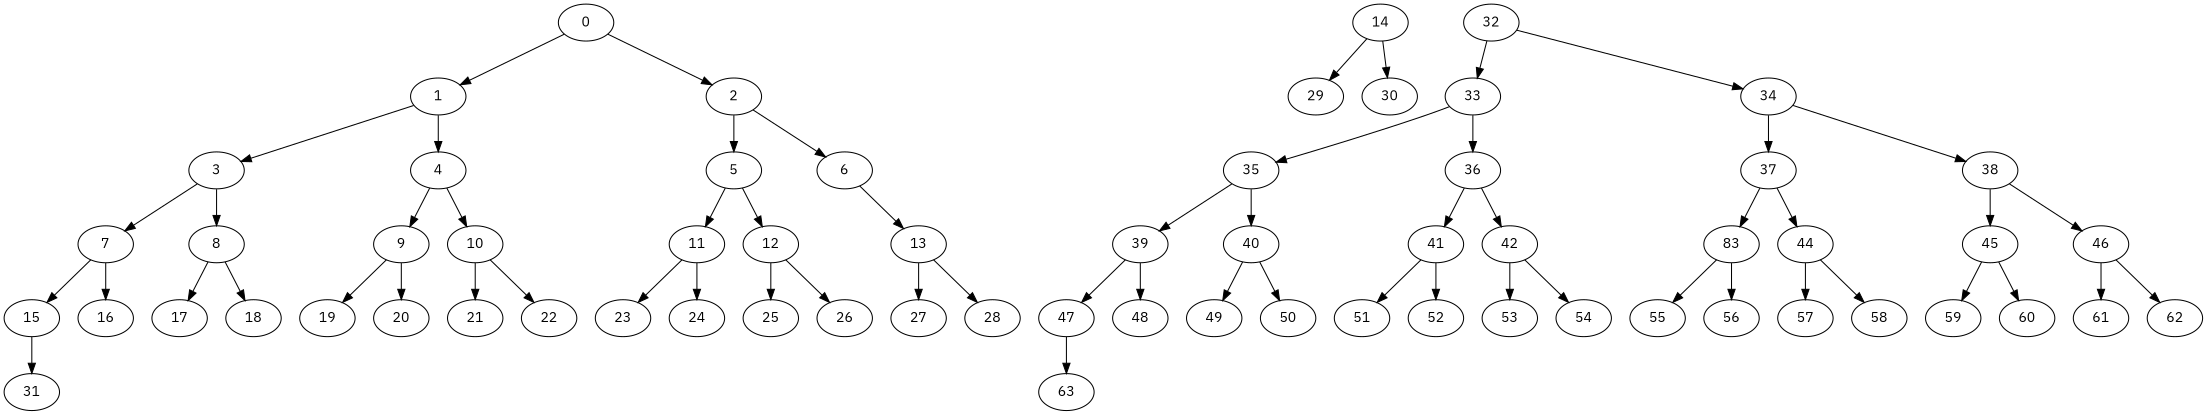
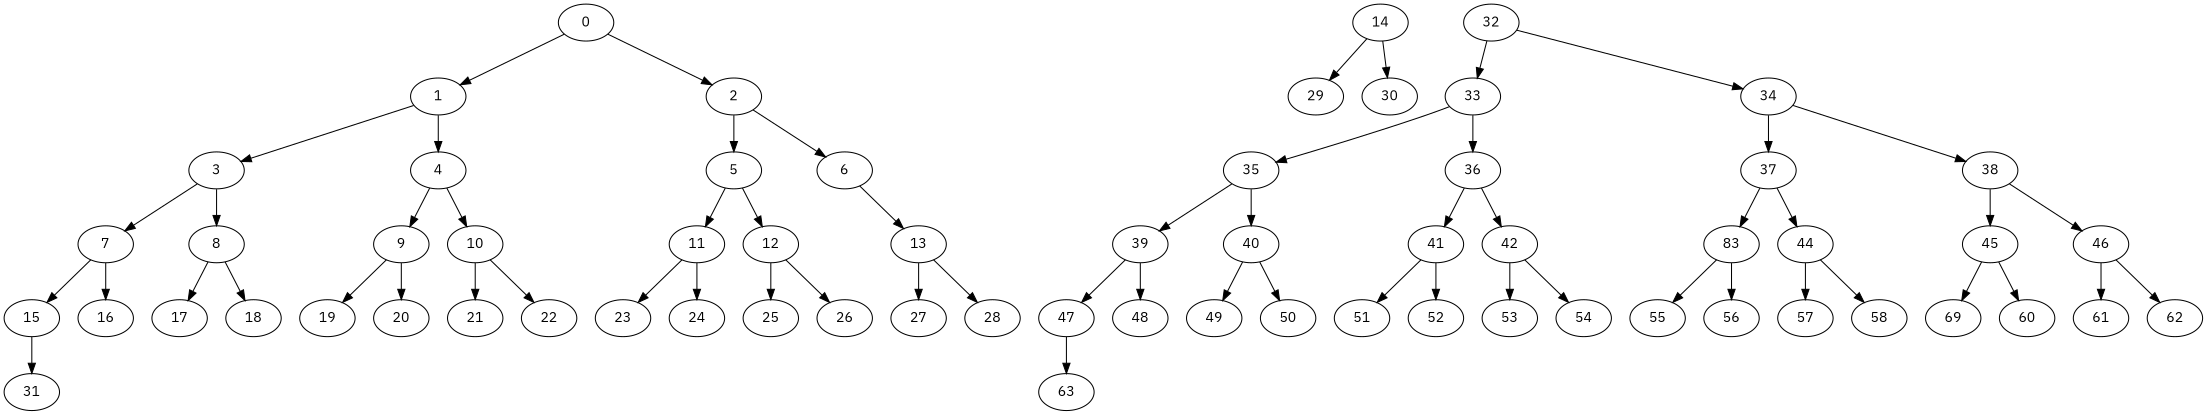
node "59": label "59" -> "69"
